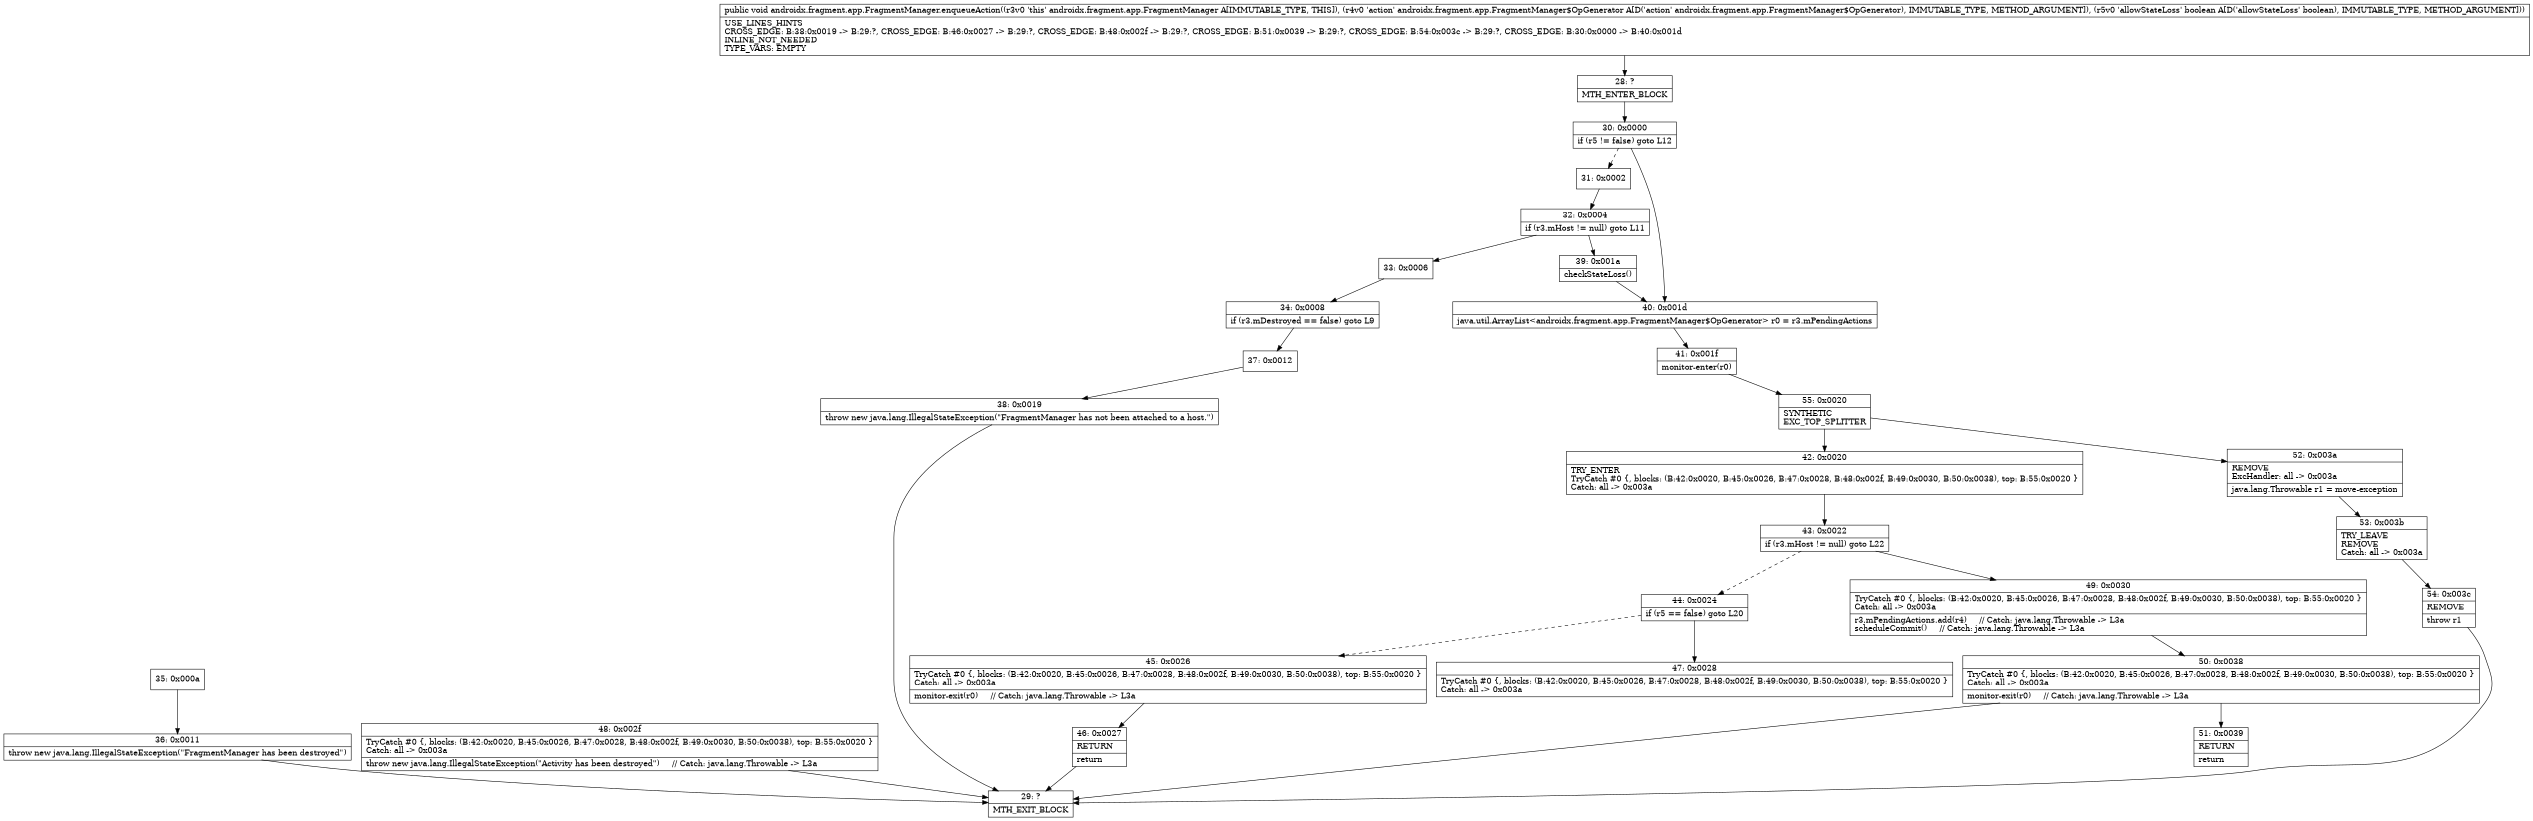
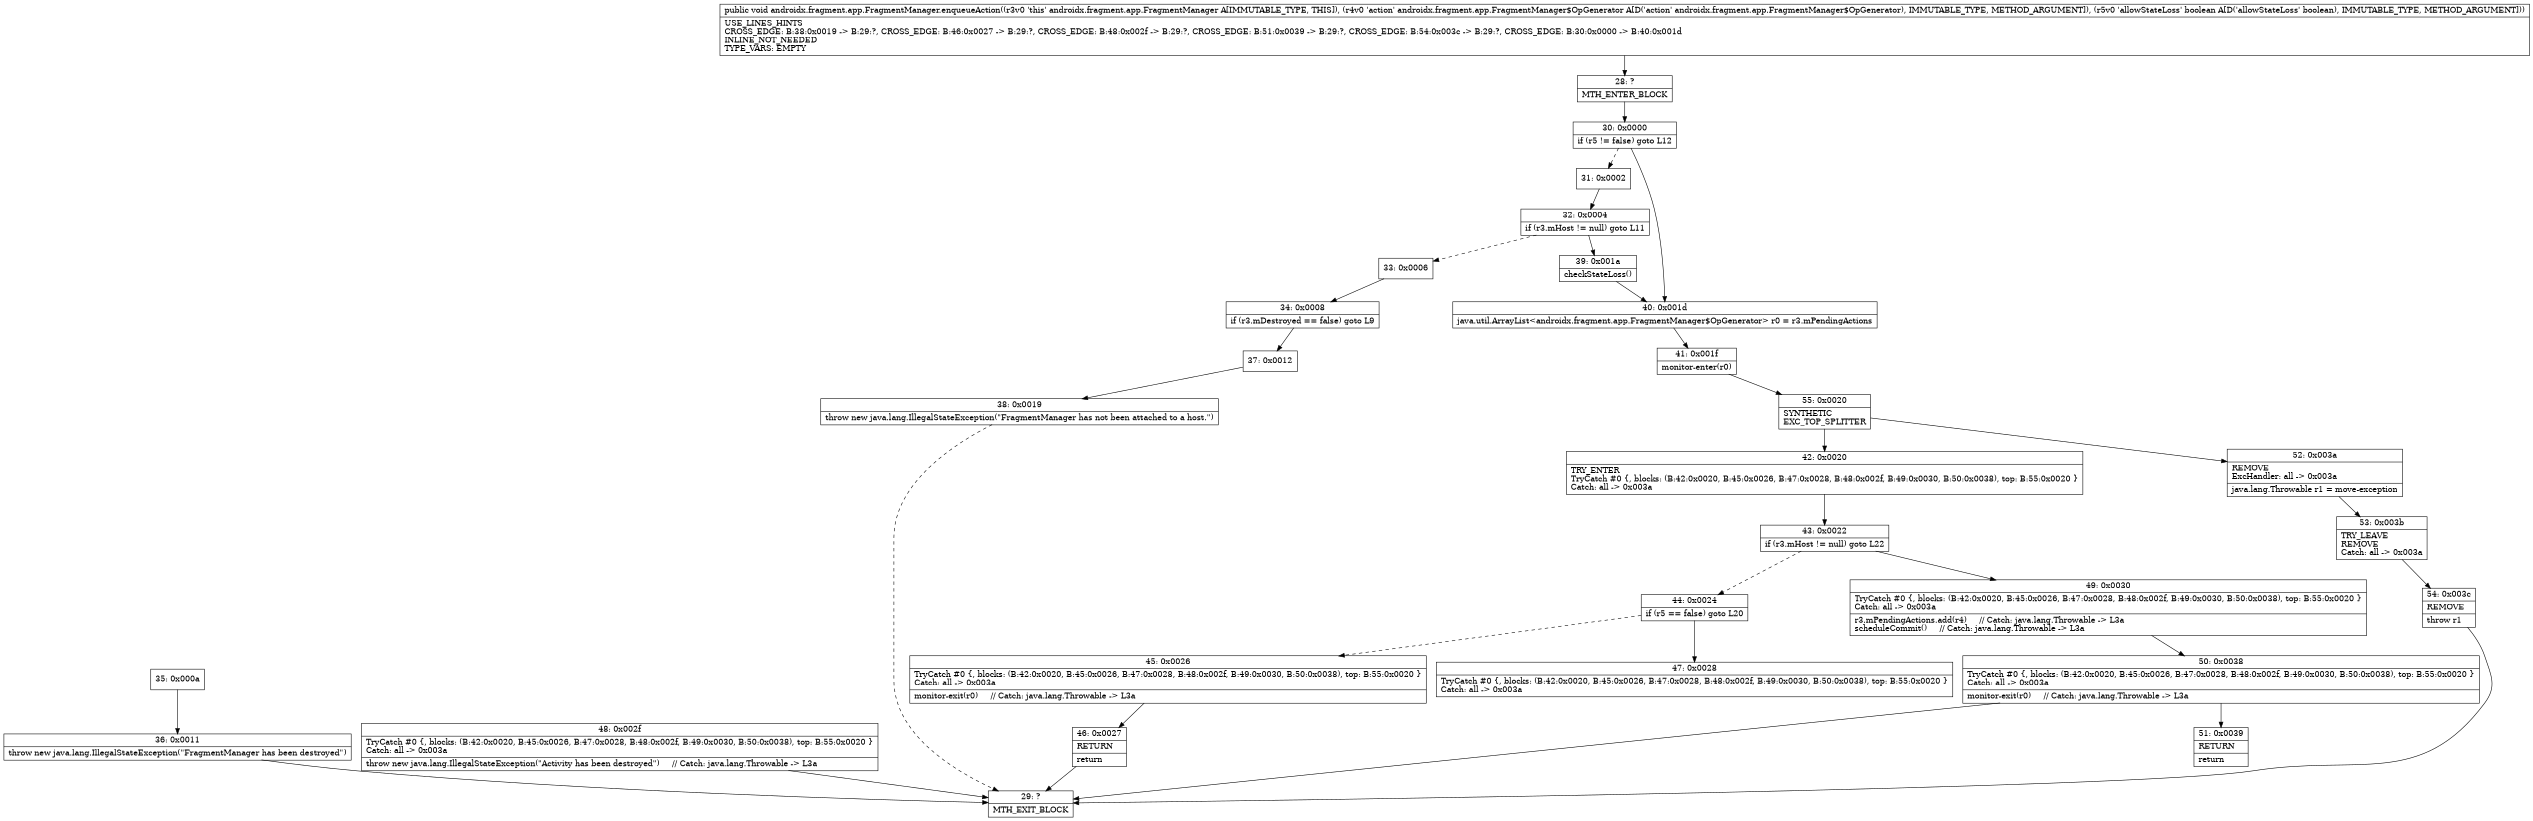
edge "32: 0x0004" -> "33: 0x0006": style solid -> dashed
edge "38: 0x0019" -> "29: ?": style solid -> dashed
